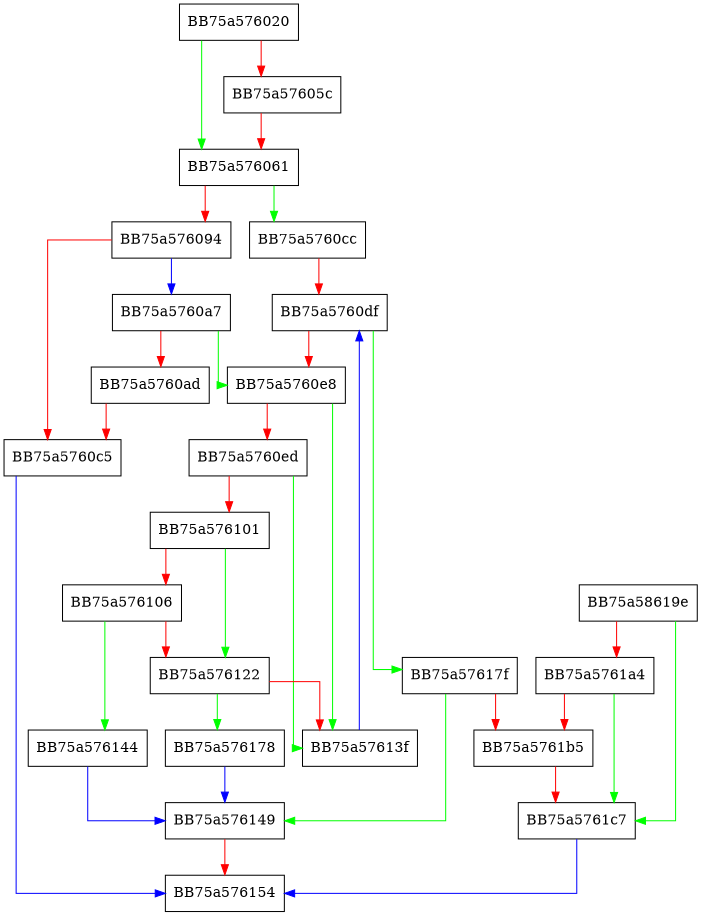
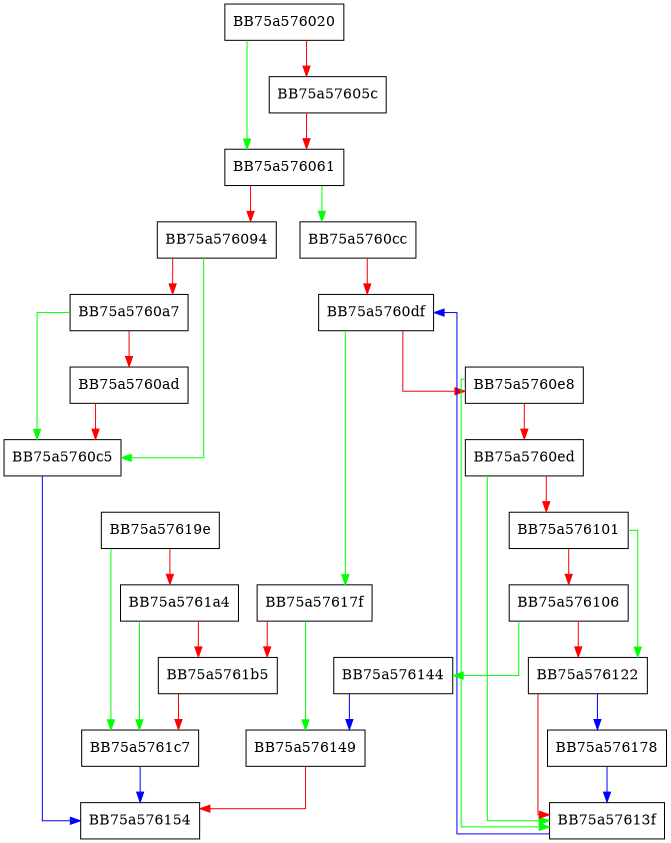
edge "BB75a576094" -> "BB75a5760a7": color blue -> red
edge "BB75a576094" -> "BB75a5760c5": color red -> green
edge "BB75a5760a7" -> "BB75a5760e8": now "BB75a5760a7" -> "BB75a5760c5"
node "BB75a58619e": label "BB75a58619e" -> "BB75a57619e"
edge "BB75a576122" -> "BB75a576178": color green -> blue
edge "BB75a576178" -> "BB75a576149": now "BB75a576178" -> "BB75a57613f"
